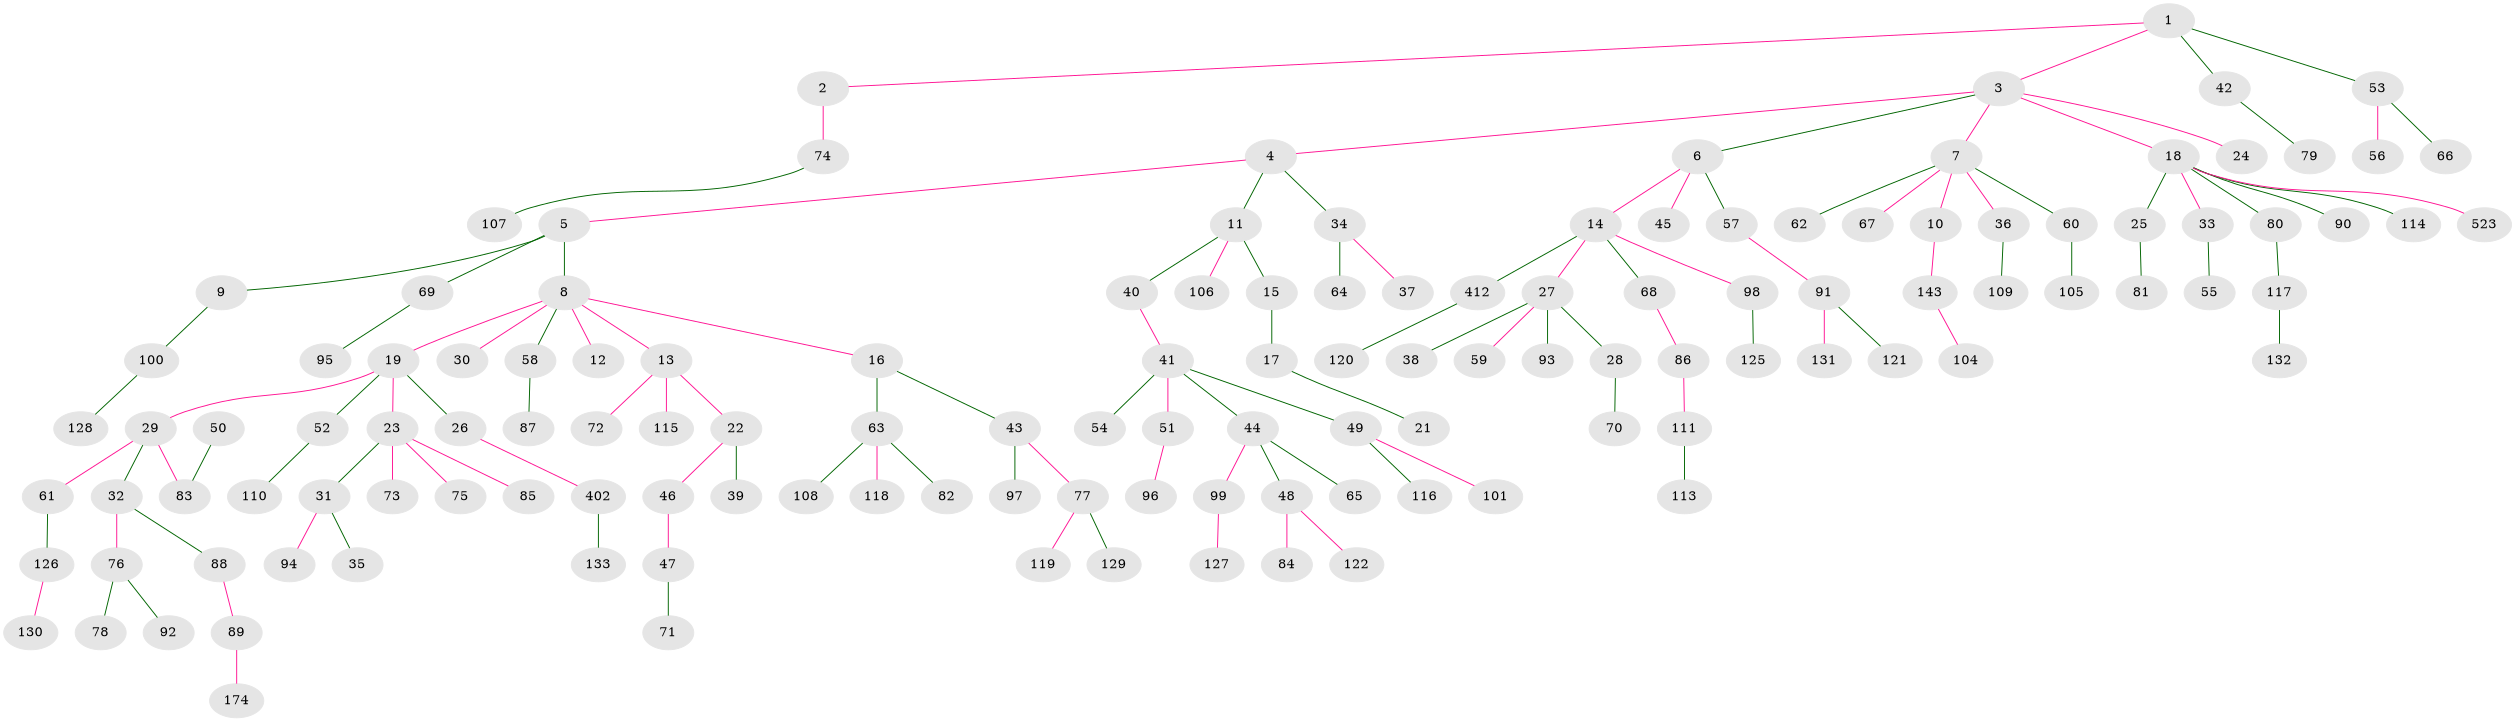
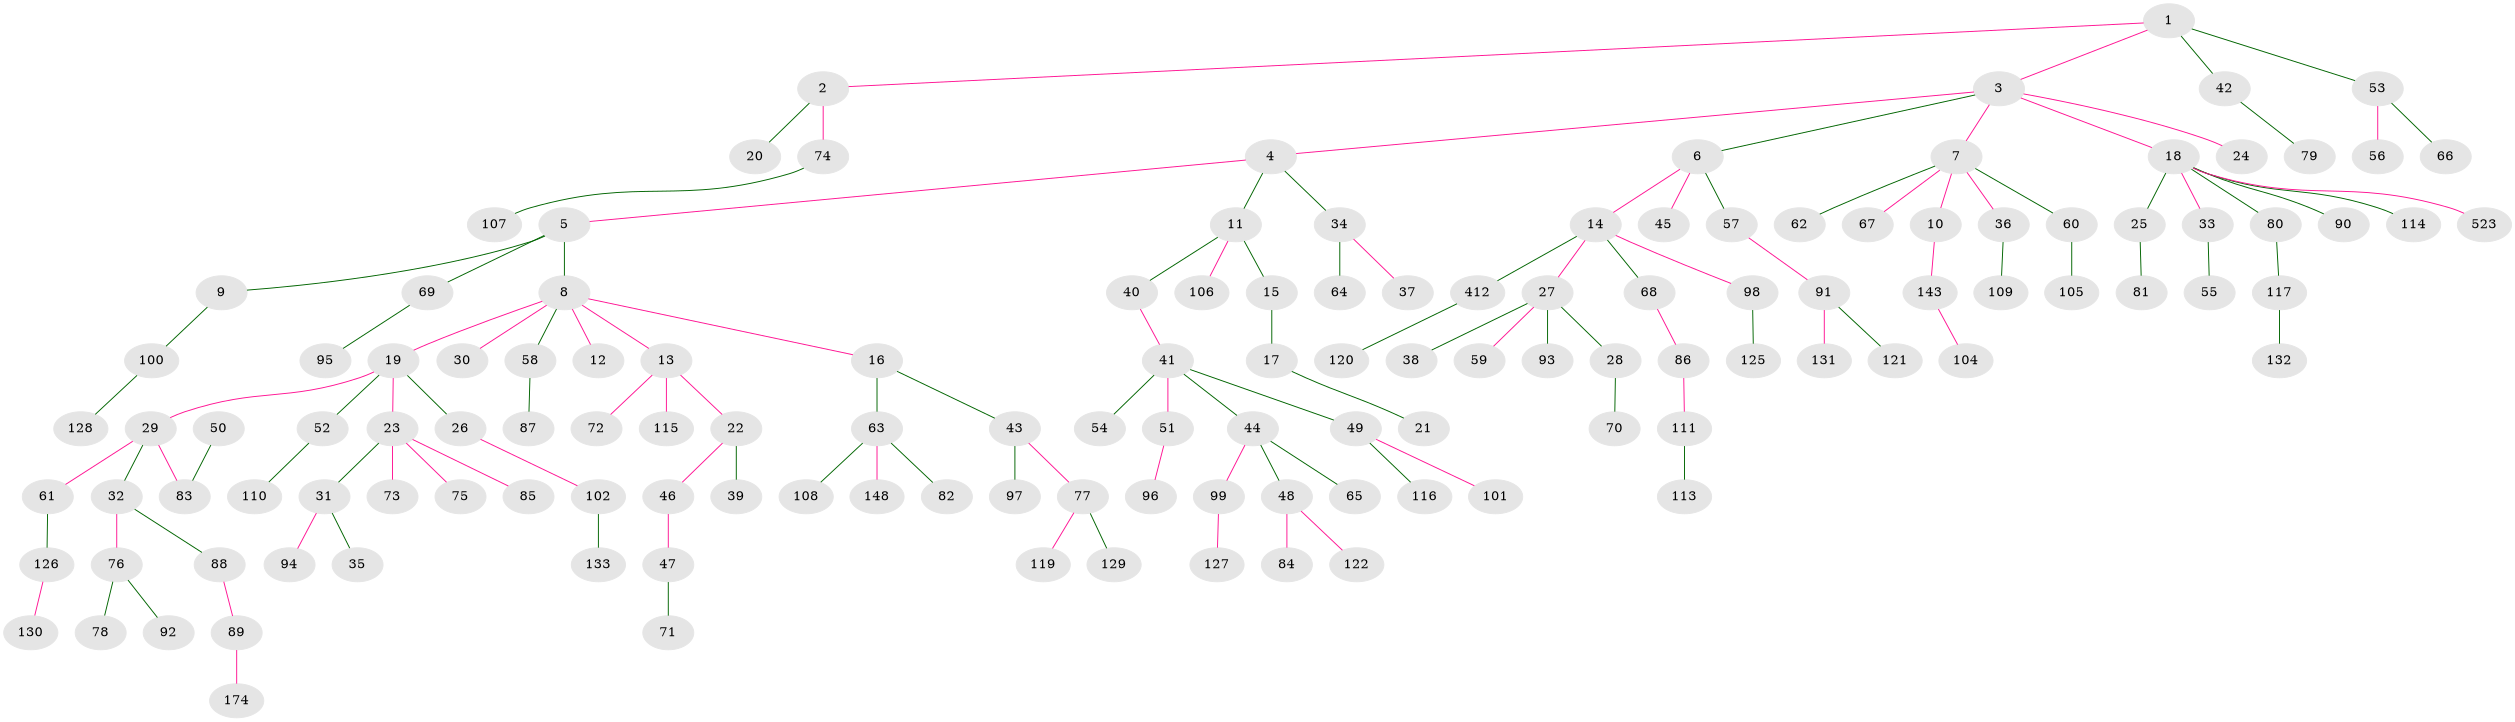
node "20": added
node "402": label "402" -> "102"
node "118": label "118" -> "148"
